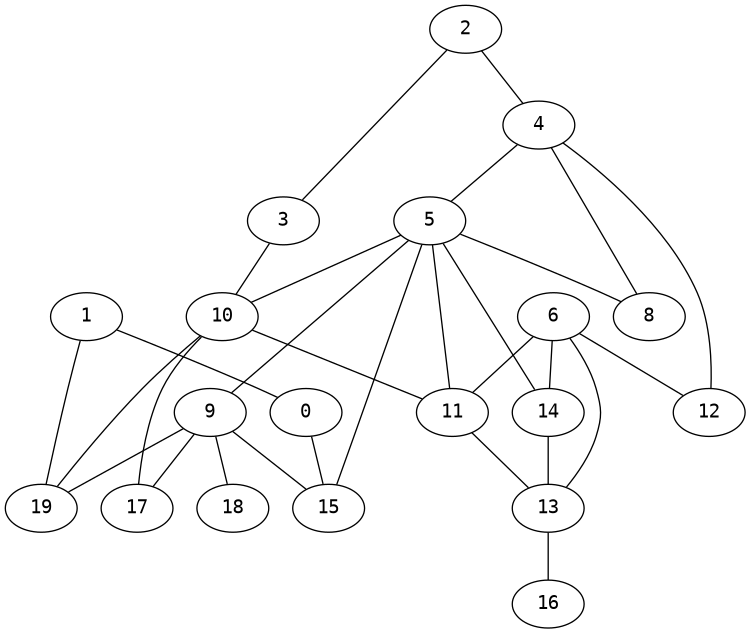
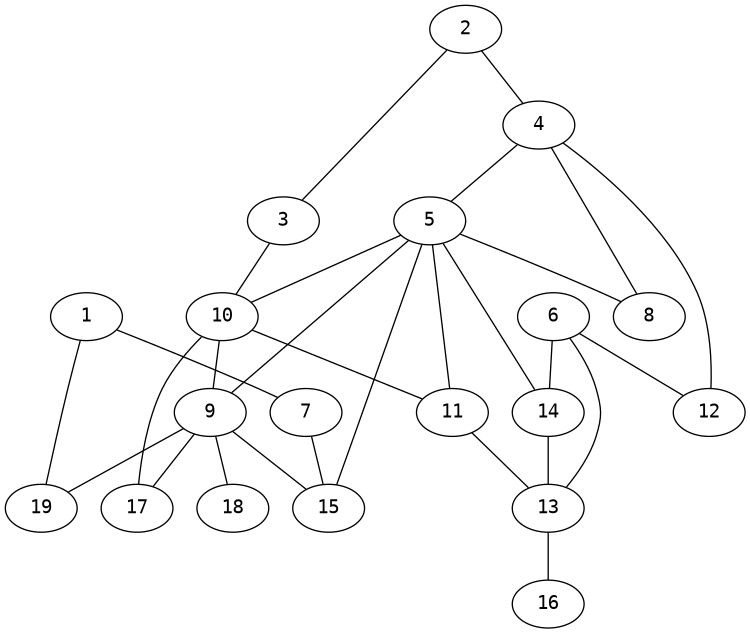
edge "6" -- "11": removed
edge "10" -- "19": now "10" -- "9"
node "0": label "0" -> "7"
